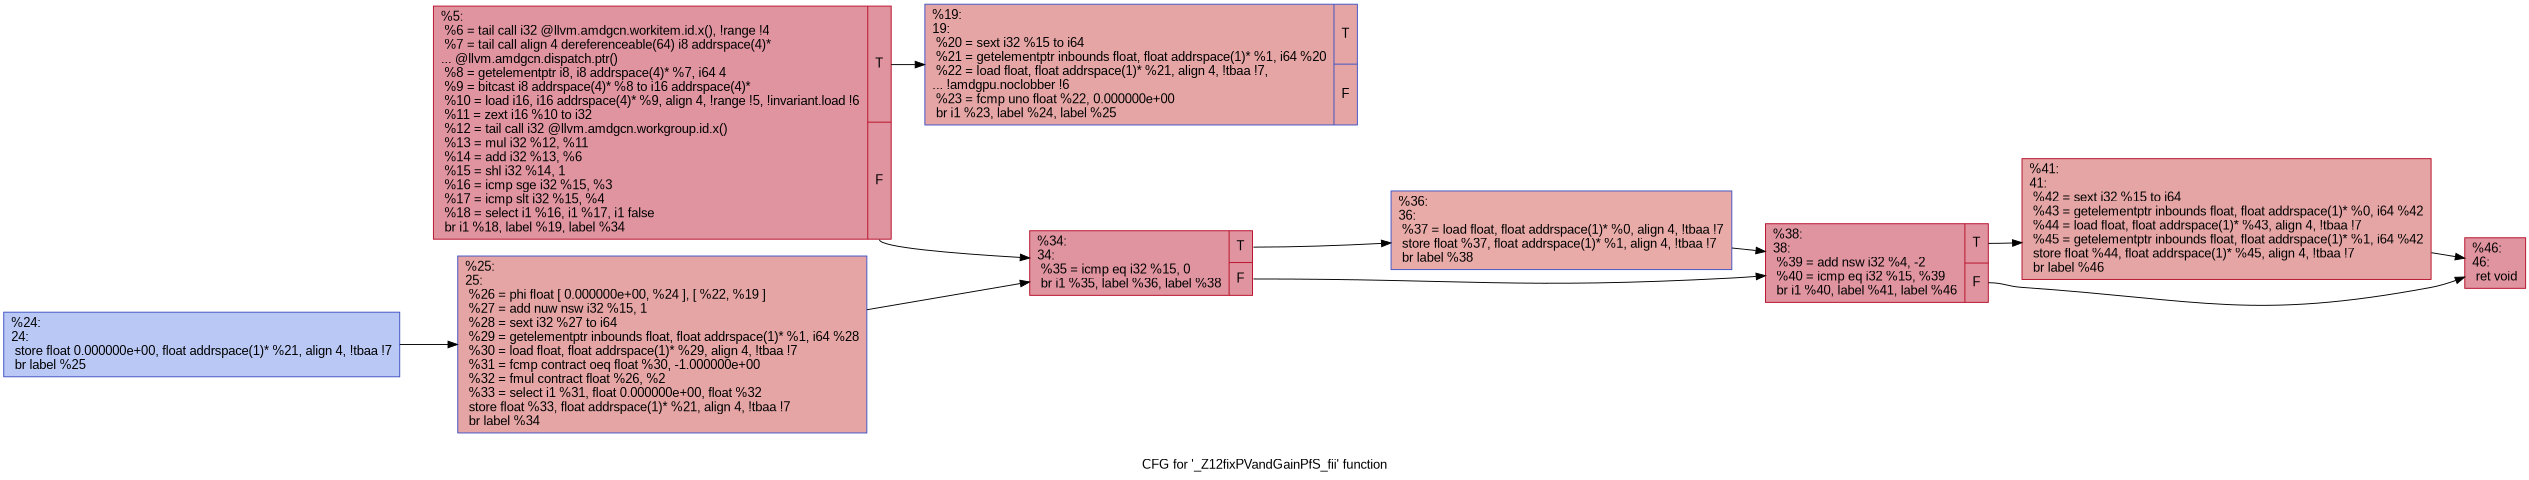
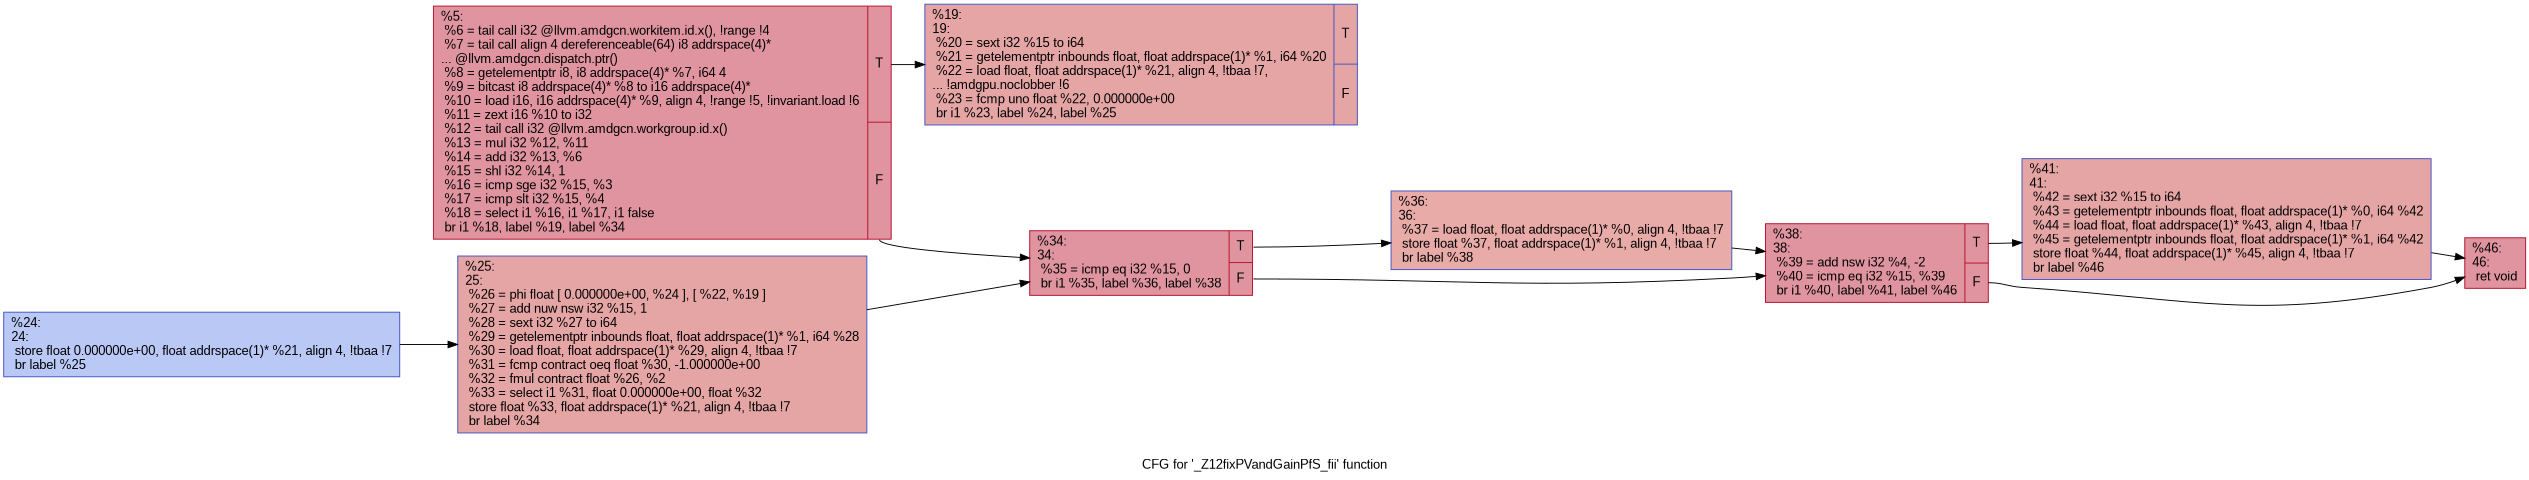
node "%41:": color #b70d28ff -> #3d50c3ff
